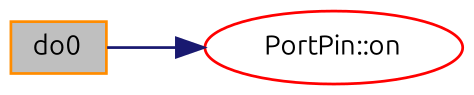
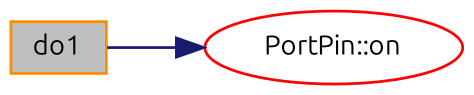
node "do0": label "do0" -> "do1"
